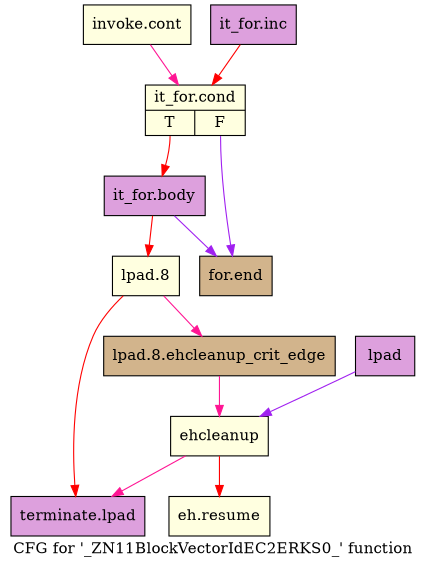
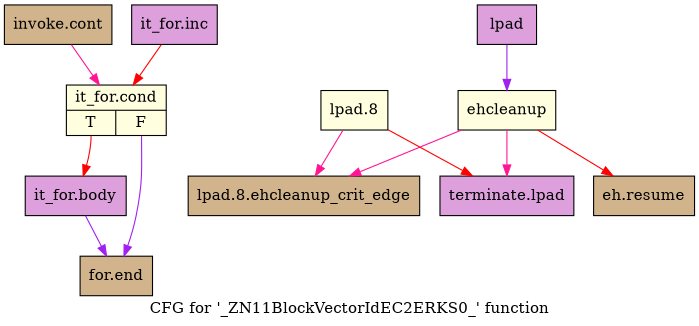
node "invoke.cont": fillcolor lightyellow -> tan
edge "it_for.body" -> "lpad.8": removed
edge "lpad.8.ehcleanup_crit_edge" -> "ehcleanup": reversed
node "eh.resume": fillcolor lightyellow -> tan
